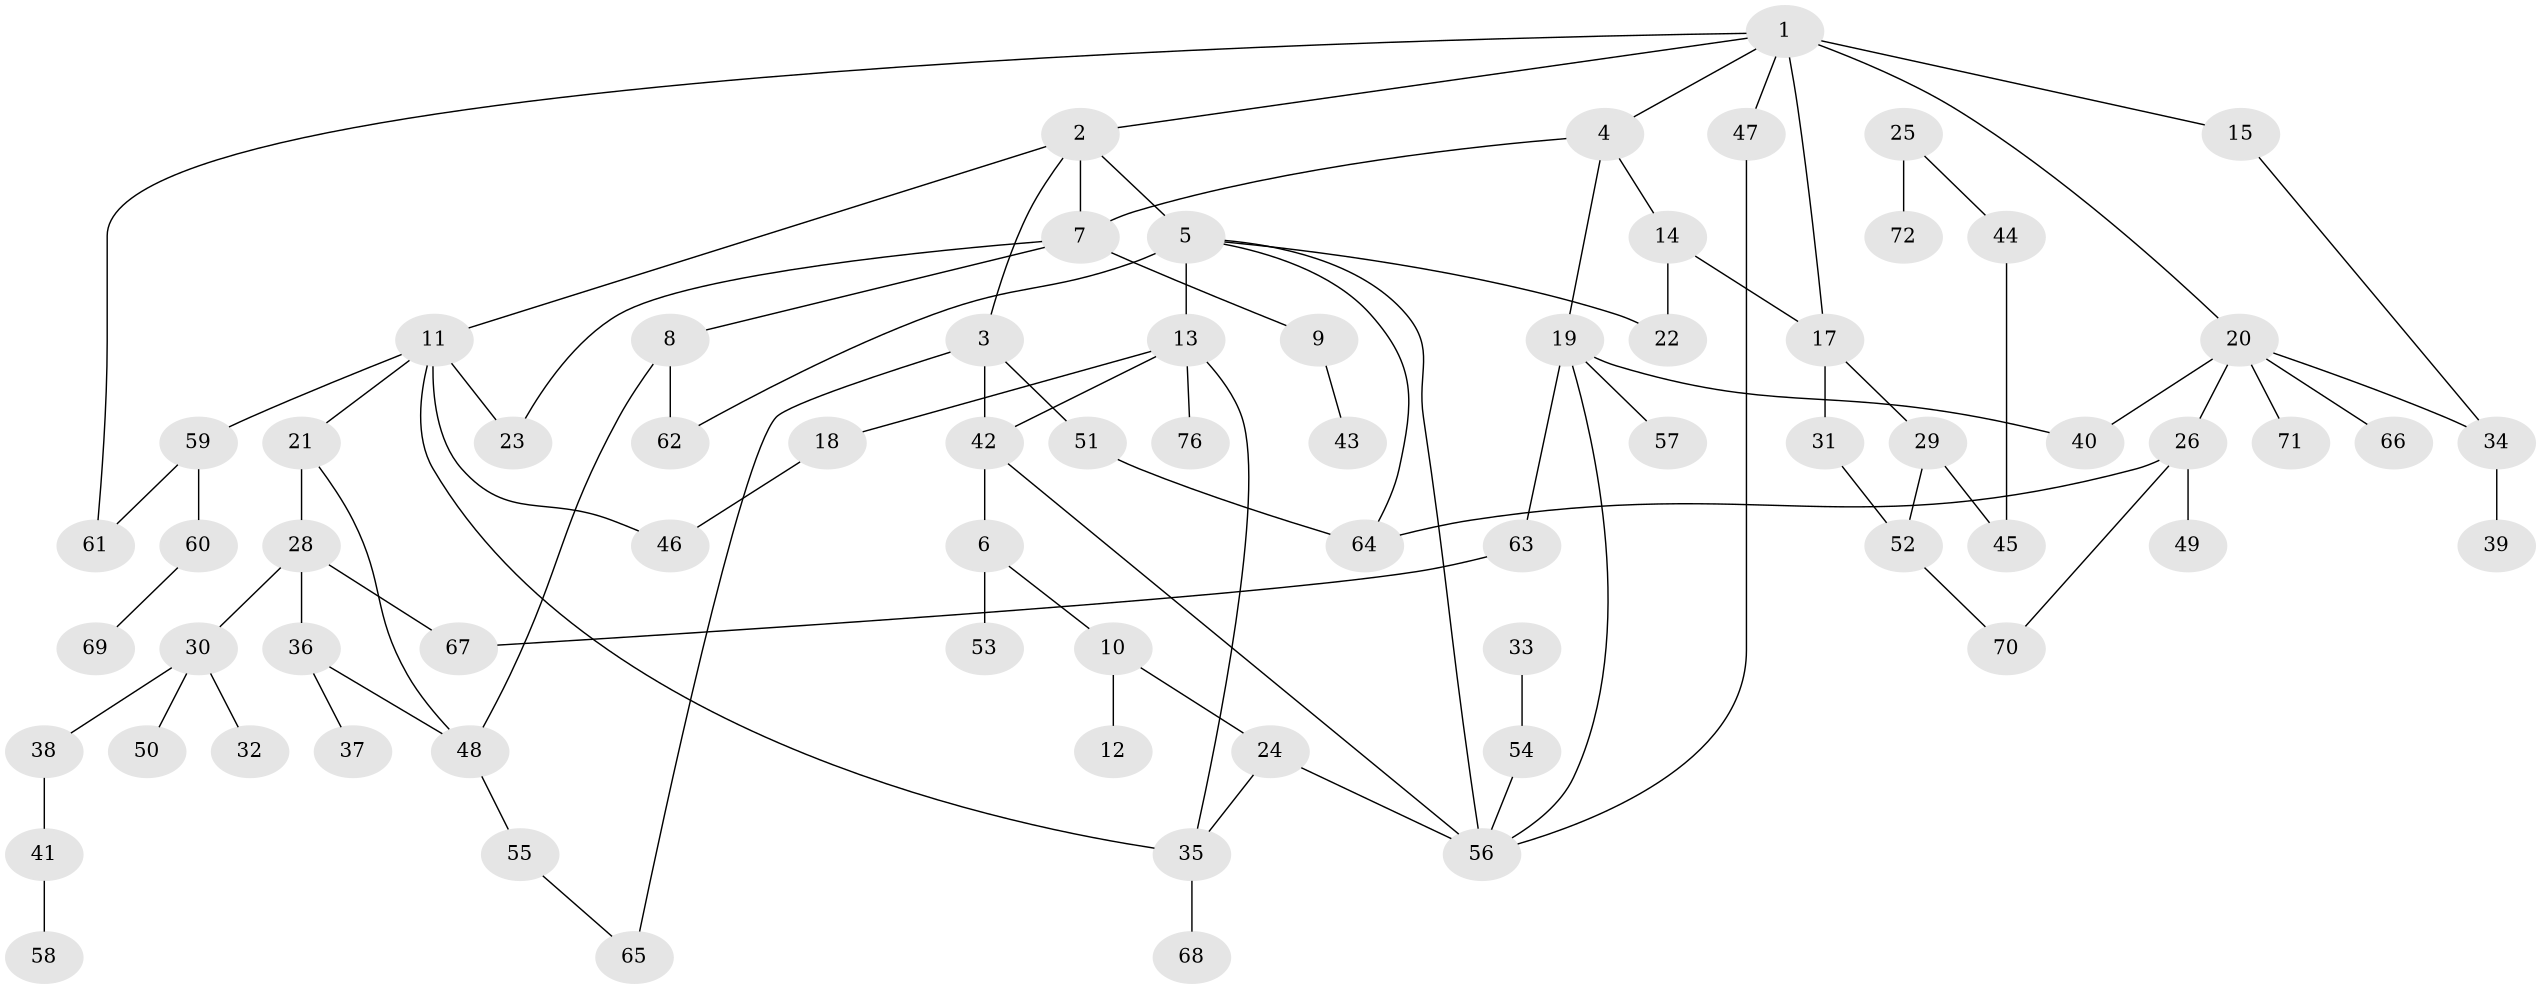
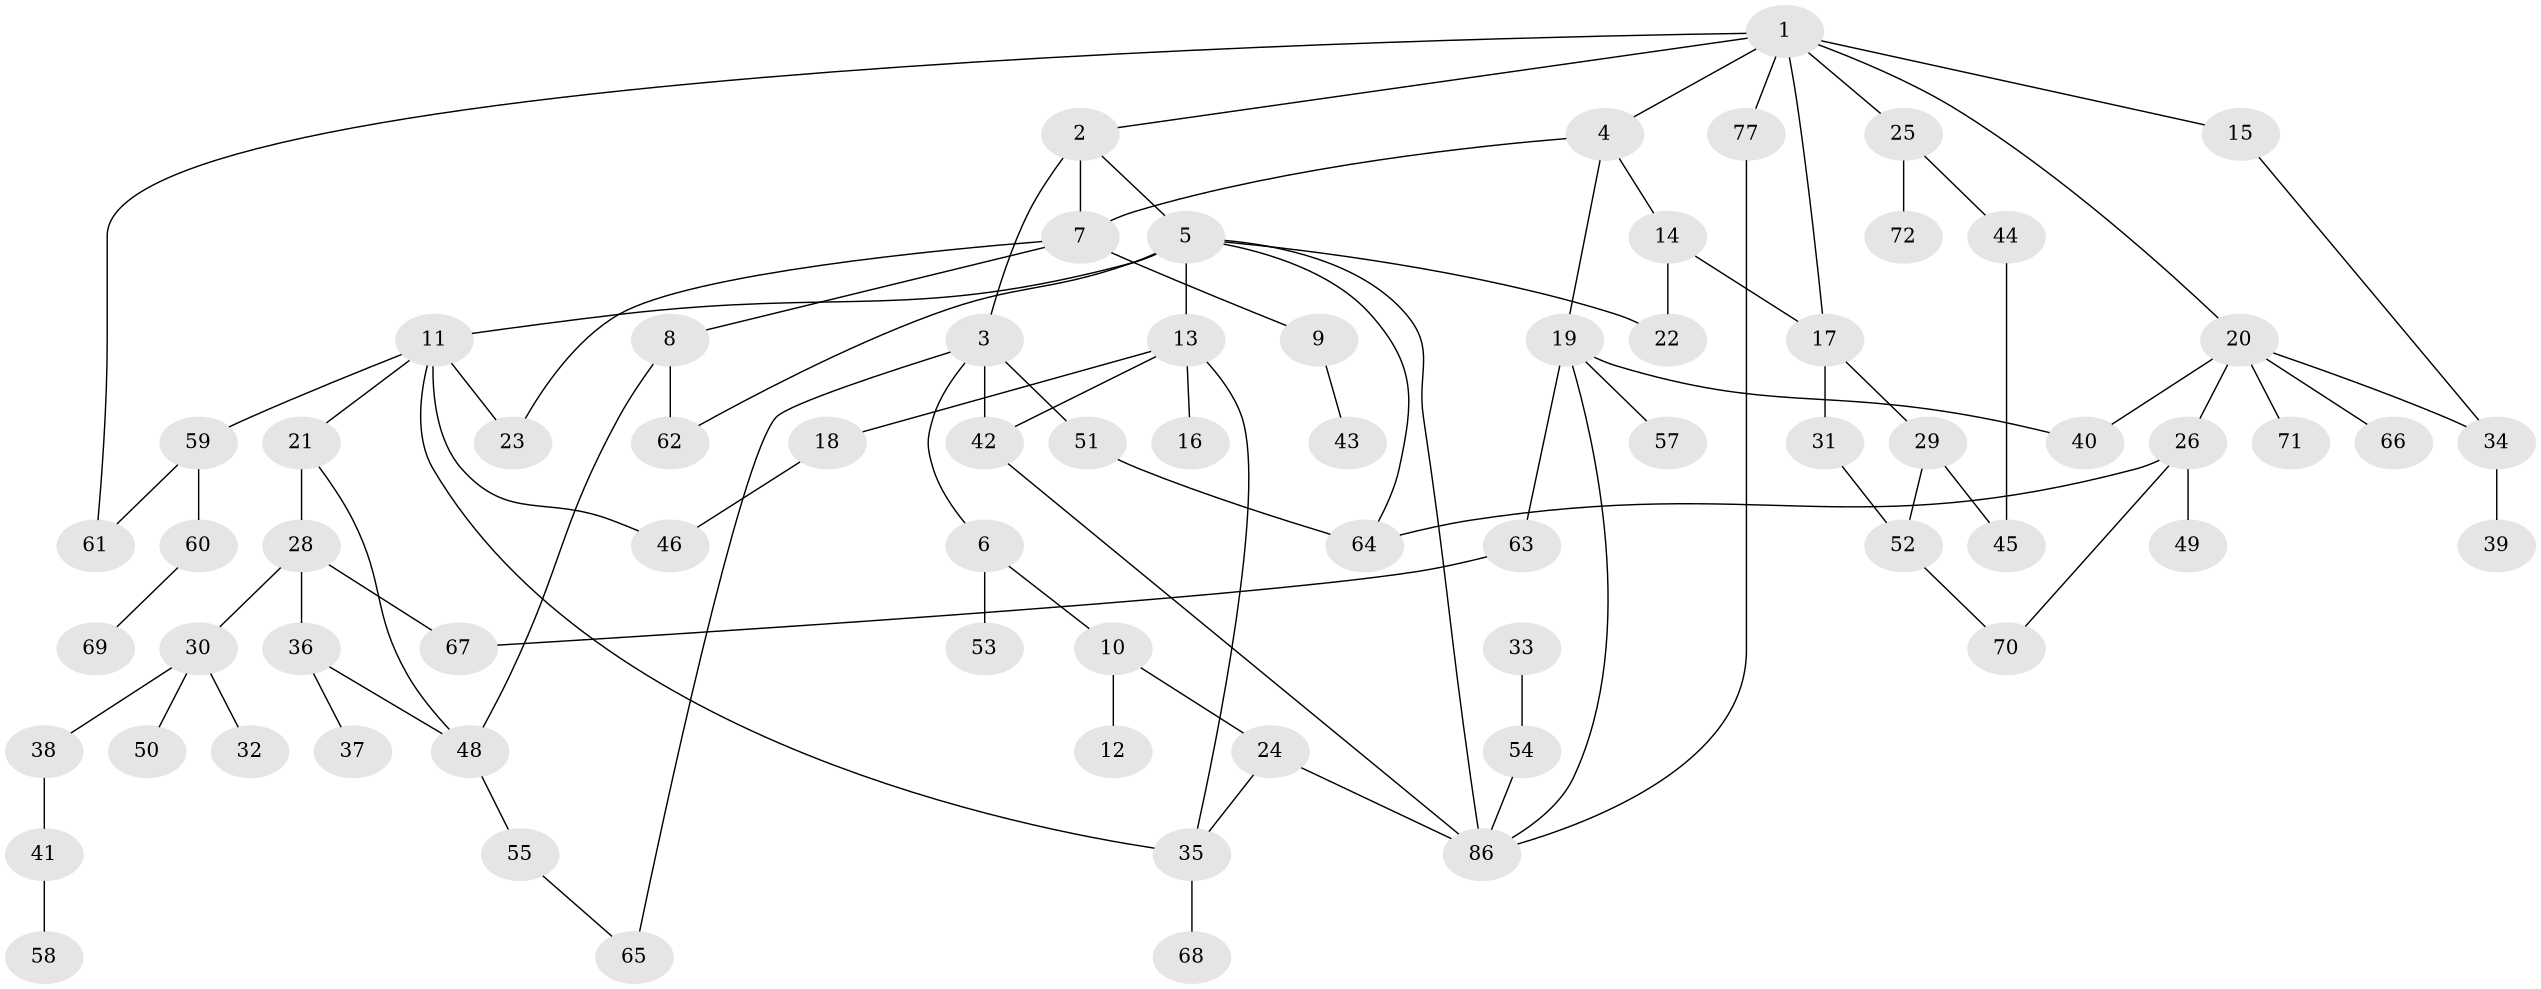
edge "1" -- "25": added
node "47": label "47" -> "77"
edge "2" -- "11": now "5" -- "11"
node "76": label "76" -> "16"
edge "42" -- "6": now "3" -- "6"
node "56": label "56" -> "86"
